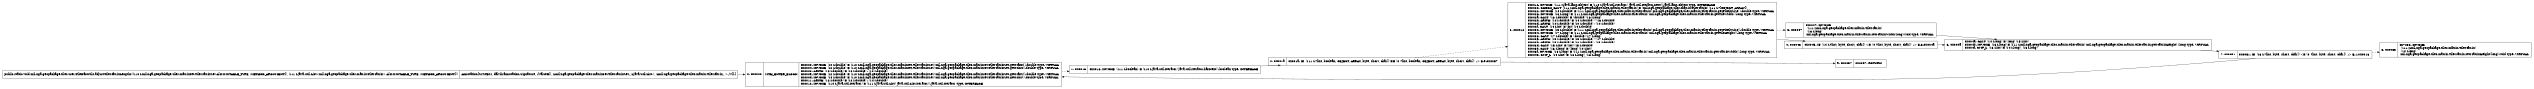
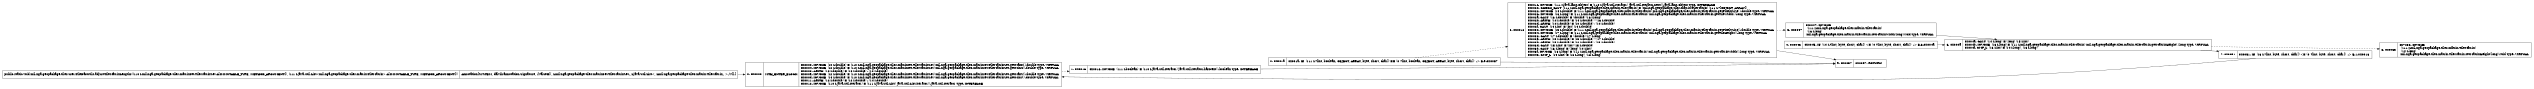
edge "3: 0x001c" -> "4: 0x0045": now "3: 0x001c" -> "9: 0x0057"
edge "7: 0x0051" -> "8: 0x0053": now "6: 0x004a" -> "8: 0x0053"
edge "1: 0x0016" -> "2: 0x001a": now "1: 0x0016" -> "9: 0x0057"
